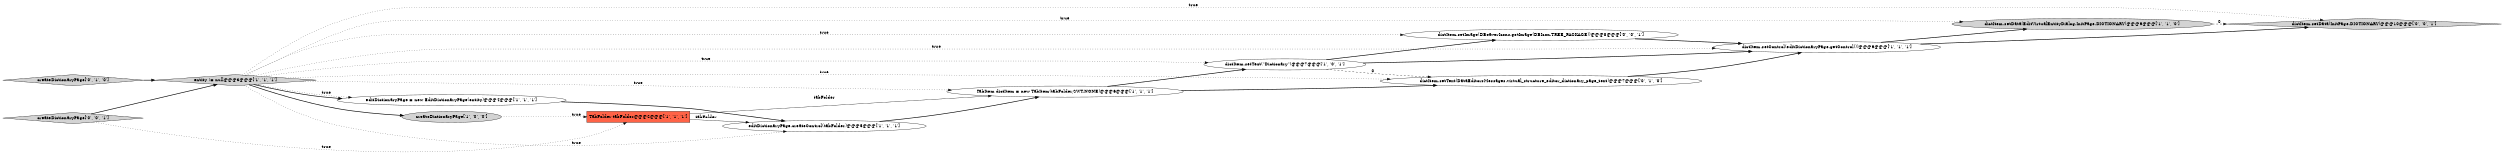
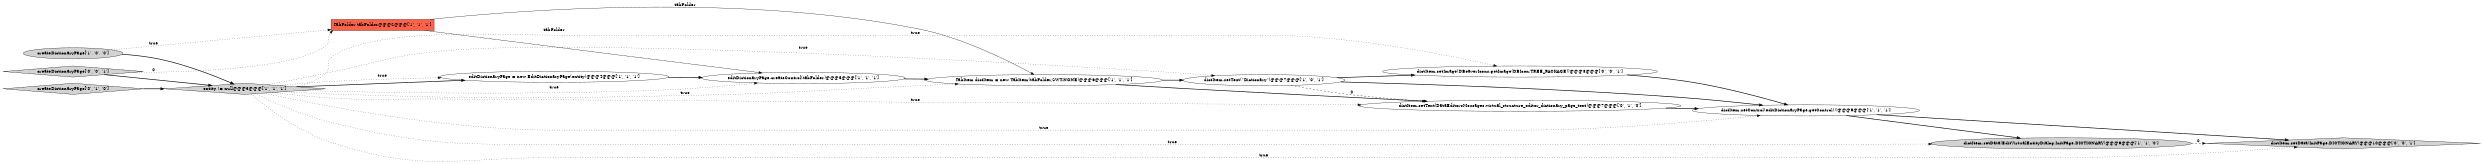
edge "entity != null@@@3@@@['1', '1', '1']" -> "createDictionaryPage['1', '0', '0']": reversed
edge "createDictionaryPage['0', '0', '1']" -> "TabFolder tabFolder@@@2@@@['1', '1', '1']": label "true" -> "0"
